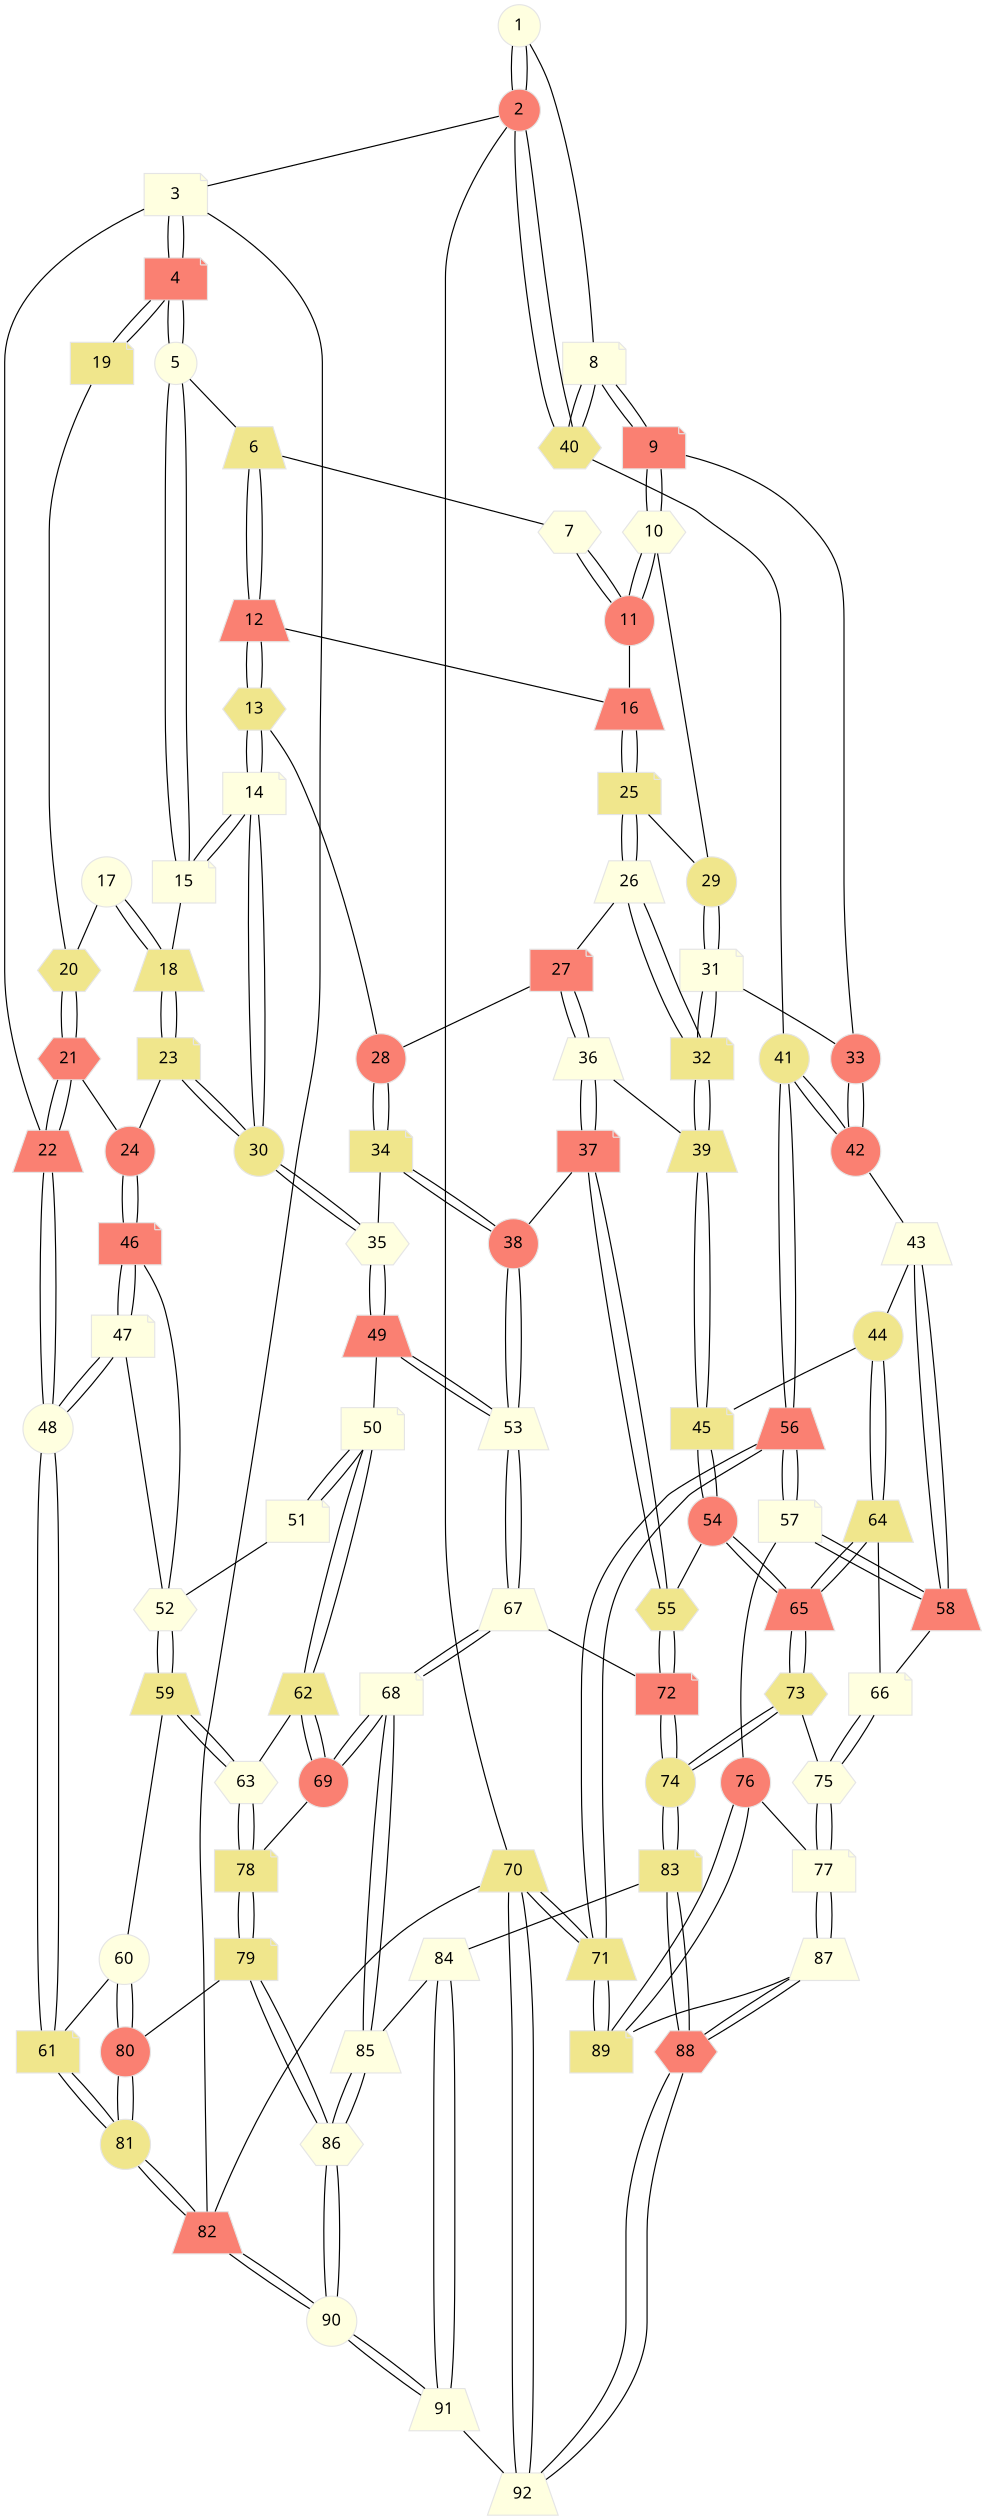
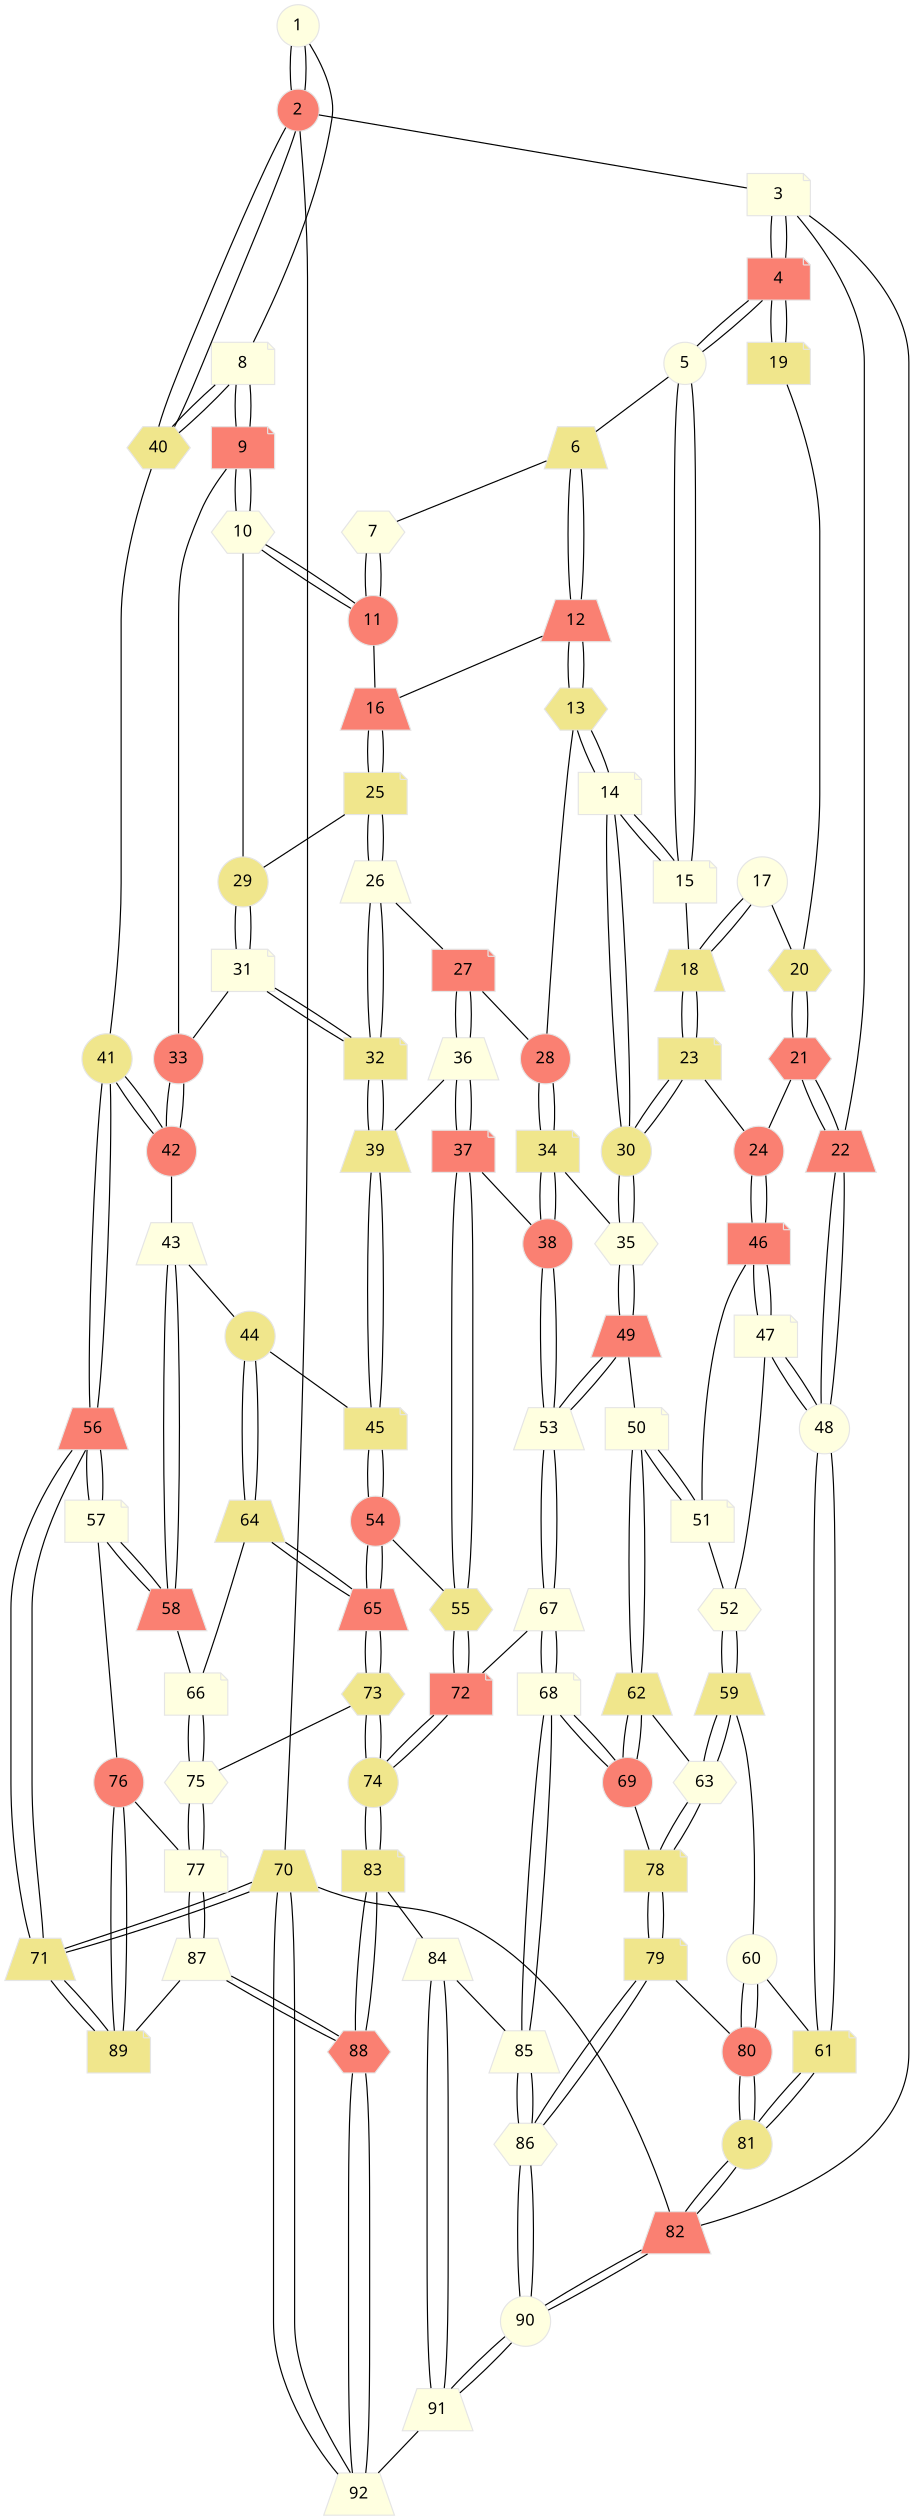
edge "46" -- "52": now "46" -- "51"
